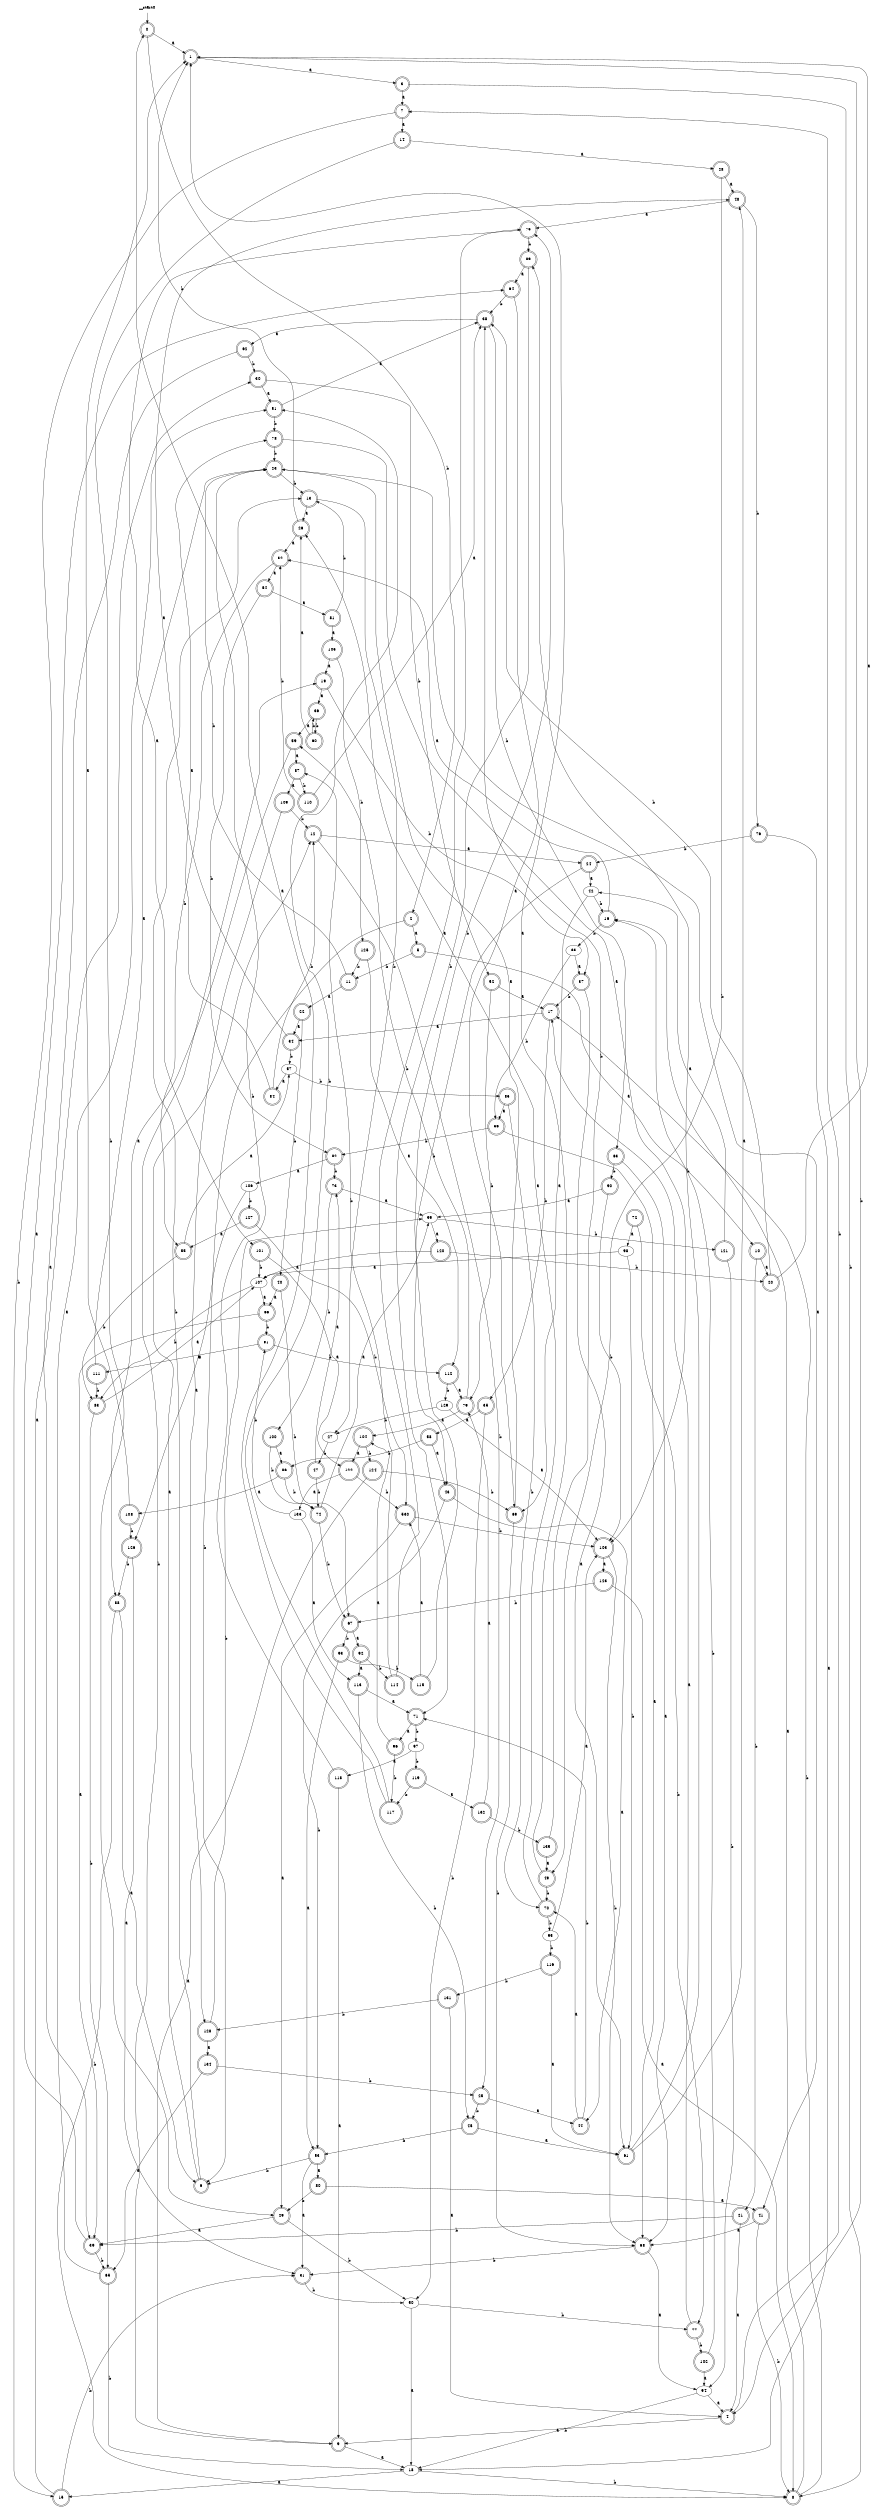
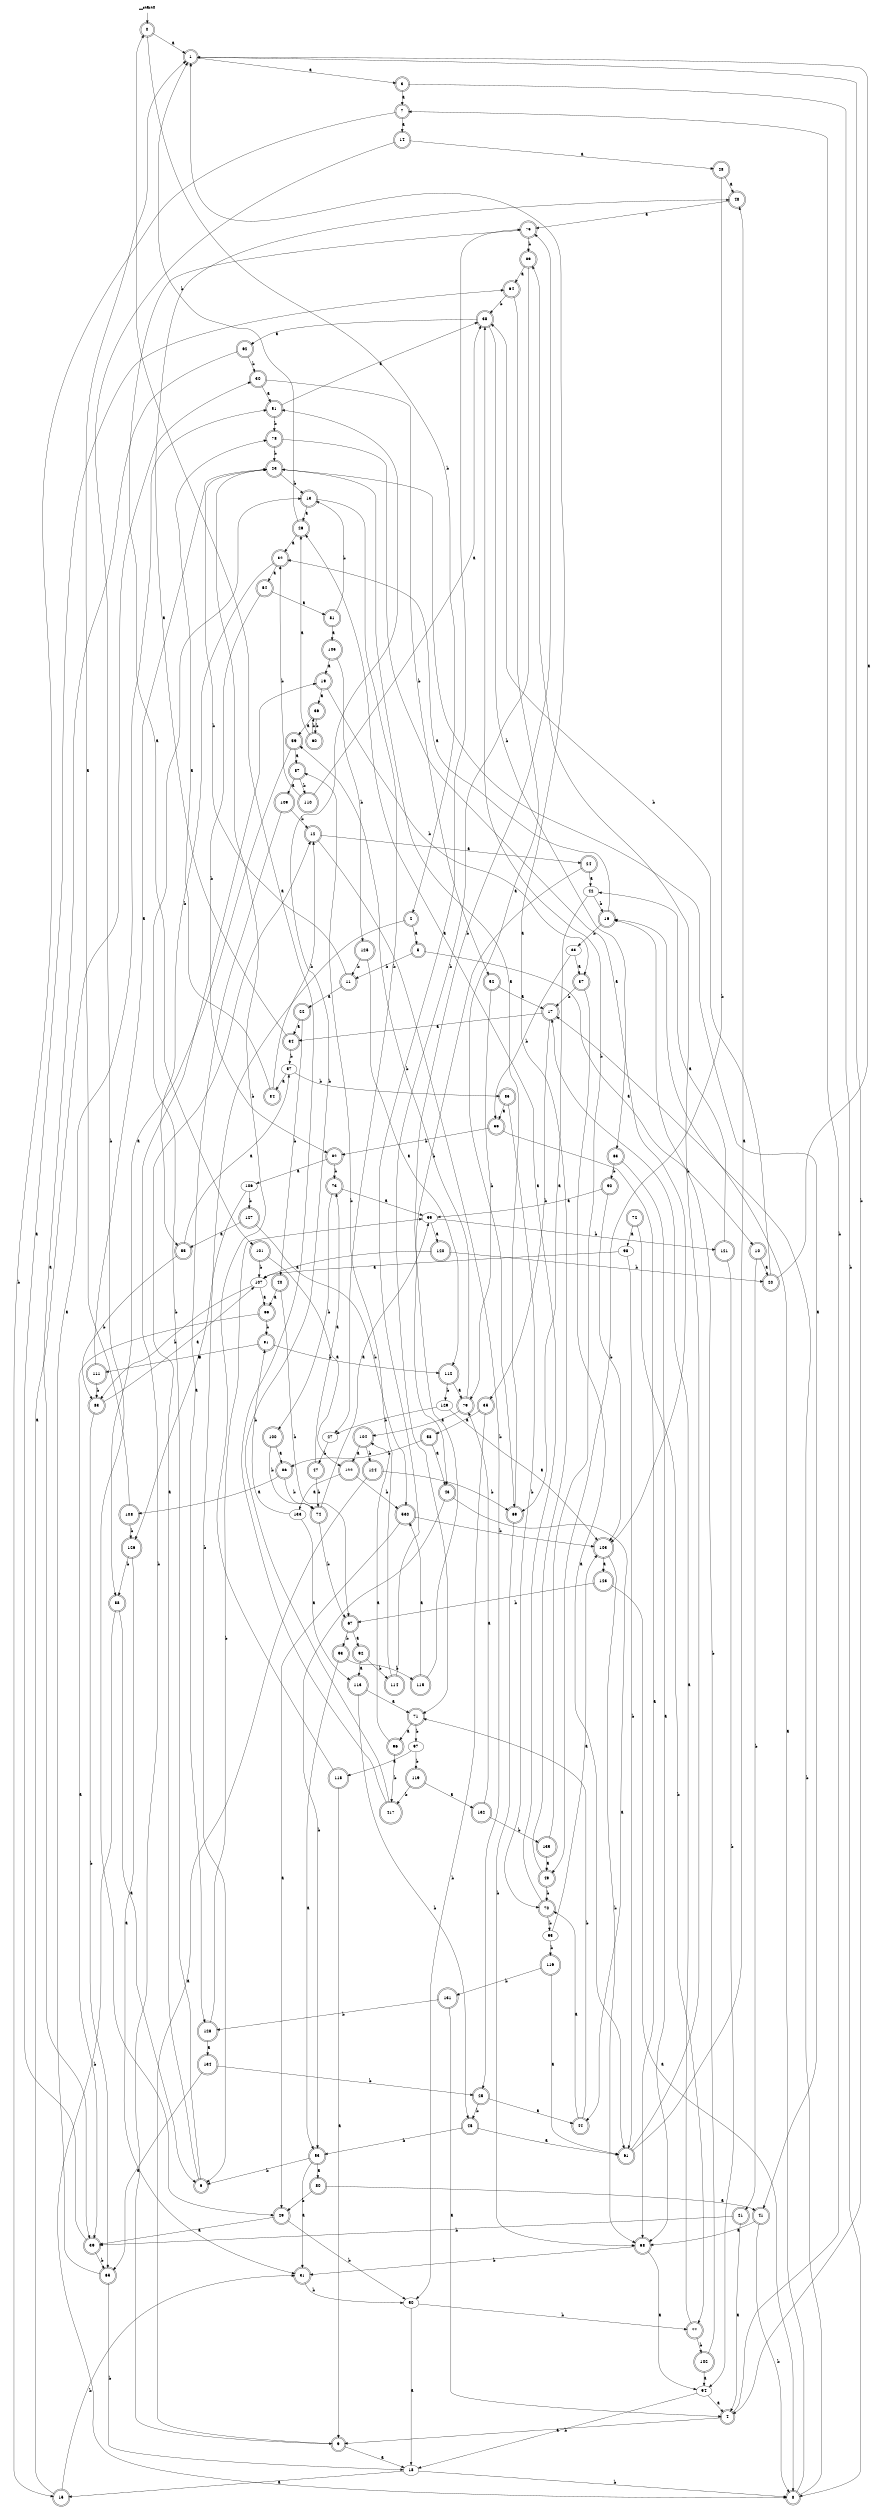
node "76": removed
node "117": label "117" -> "417"
